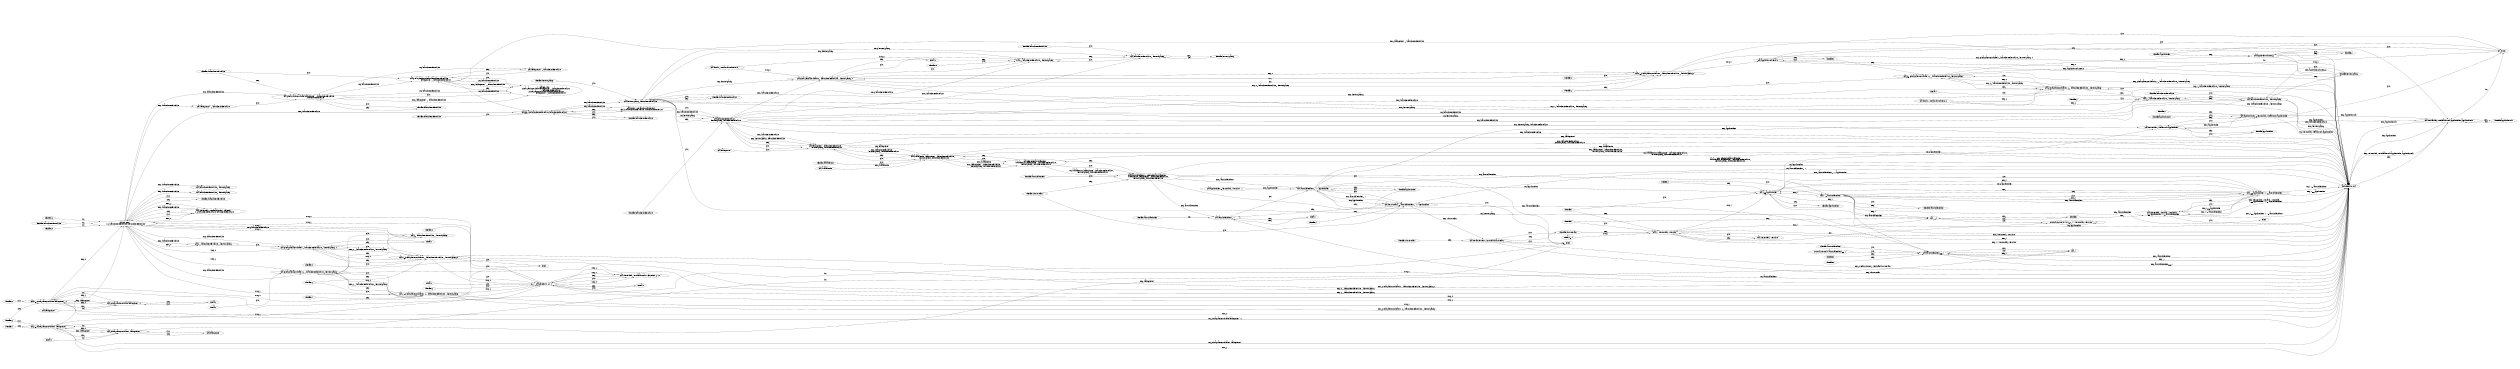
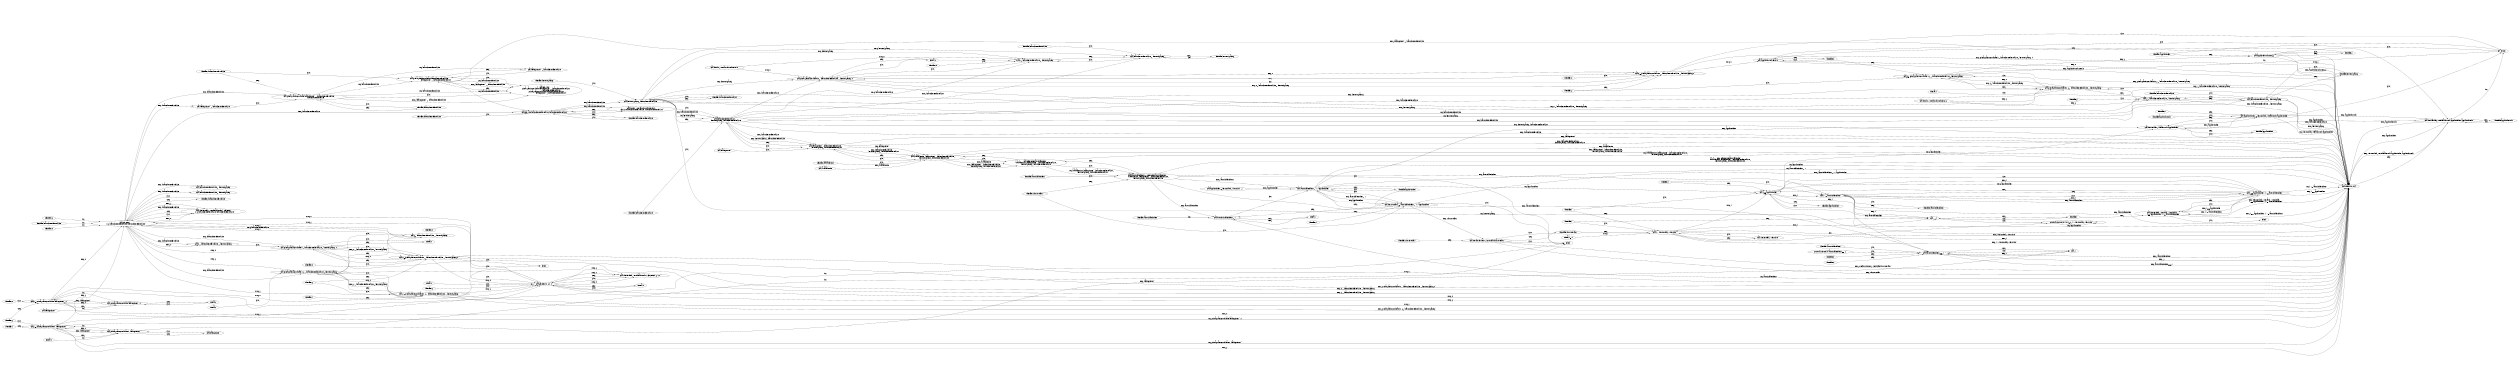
edge "(Call,i <= last_visible_index_)" -> "(Call,i == app_list_index)": reversed
node "(Call,last_visible_index_ + 1)": label "(Call,last_visible_index_ + 1)" -> "(Call,bounds_visible_index_ + 1)"
